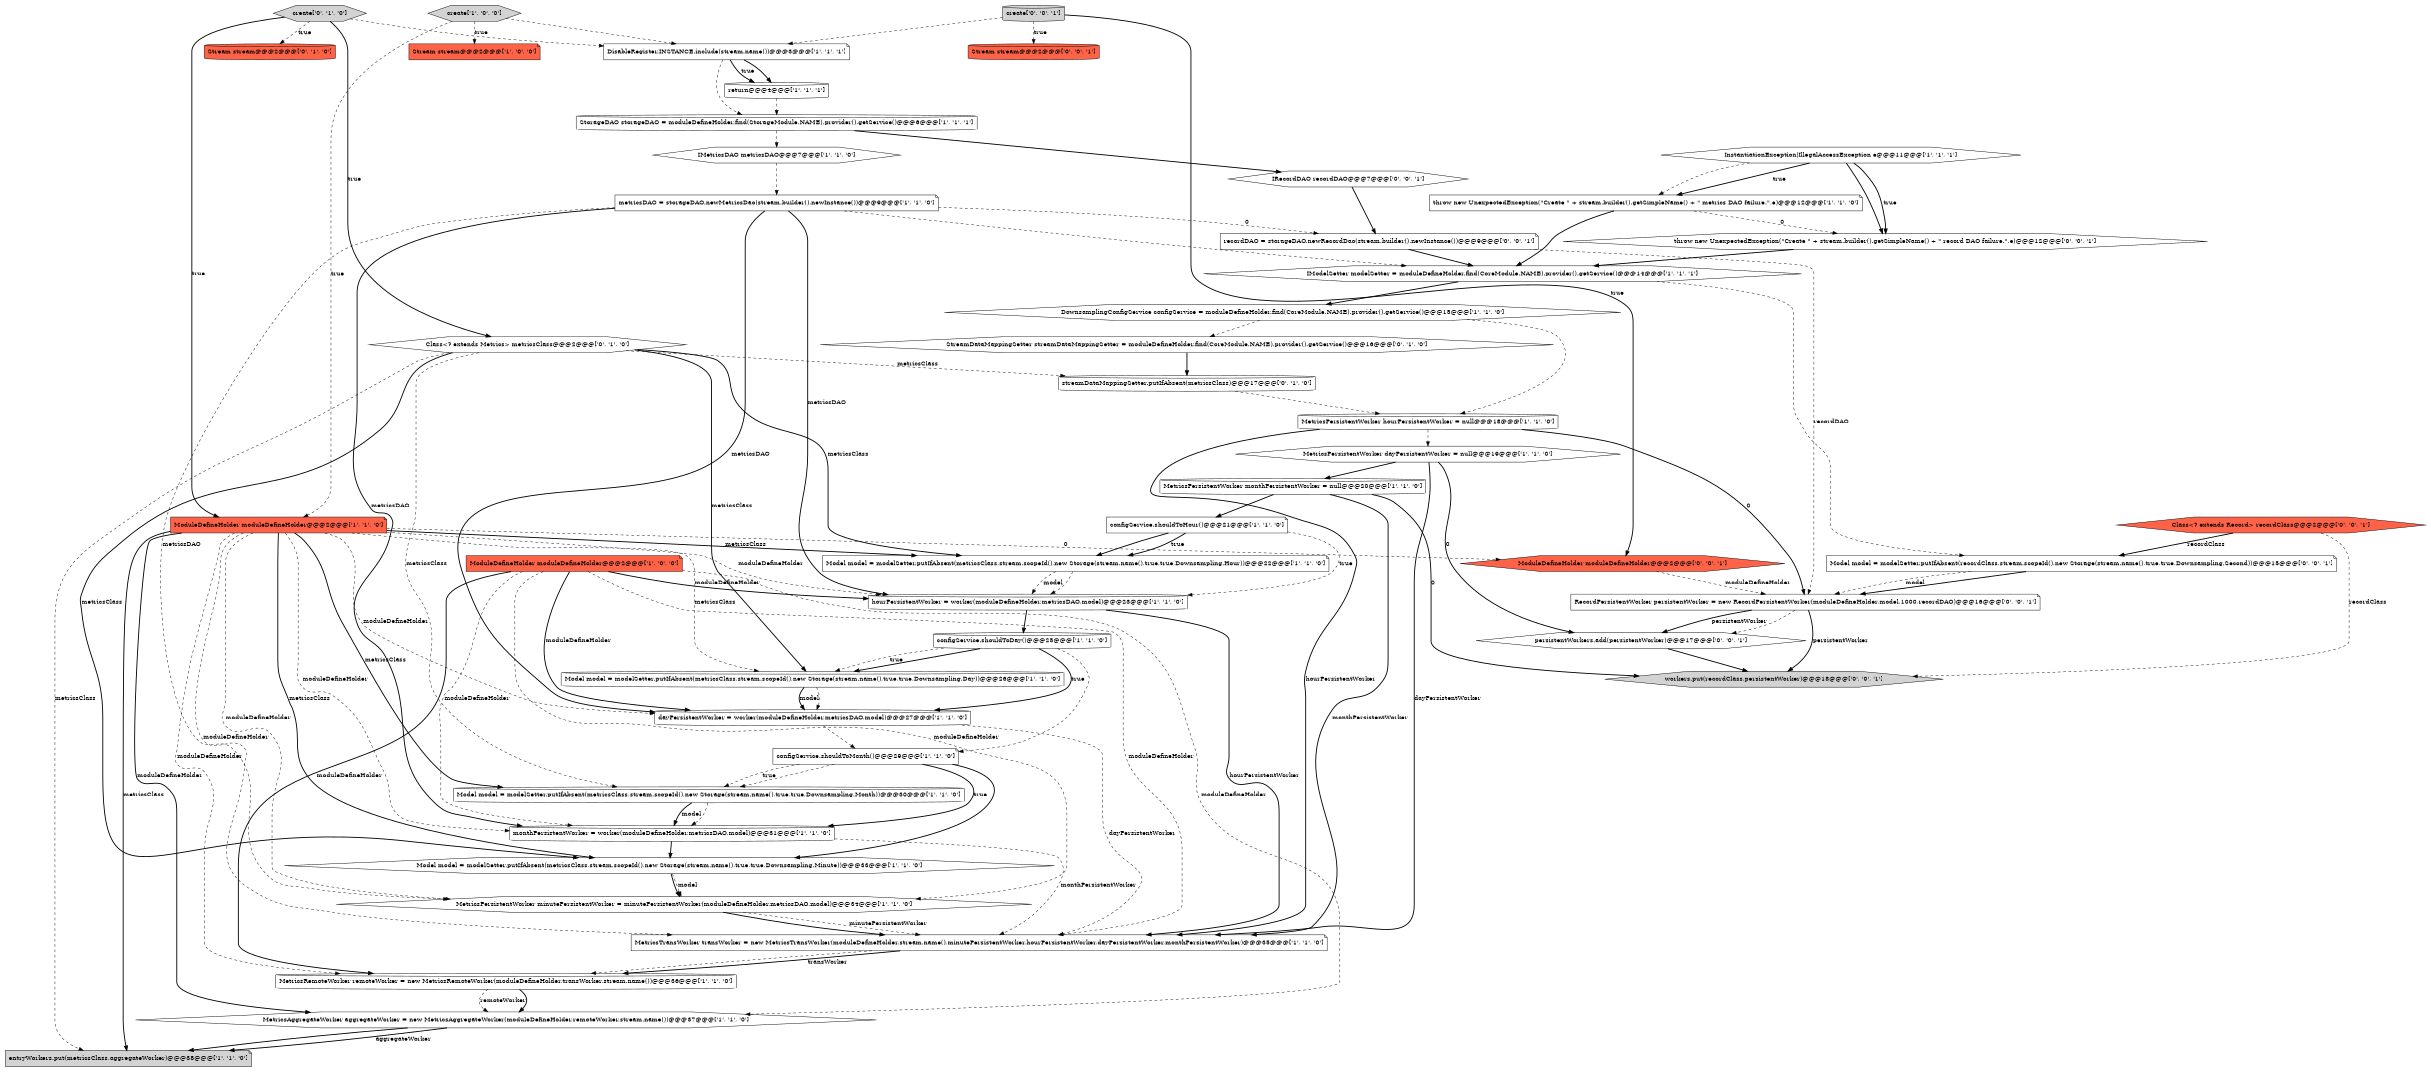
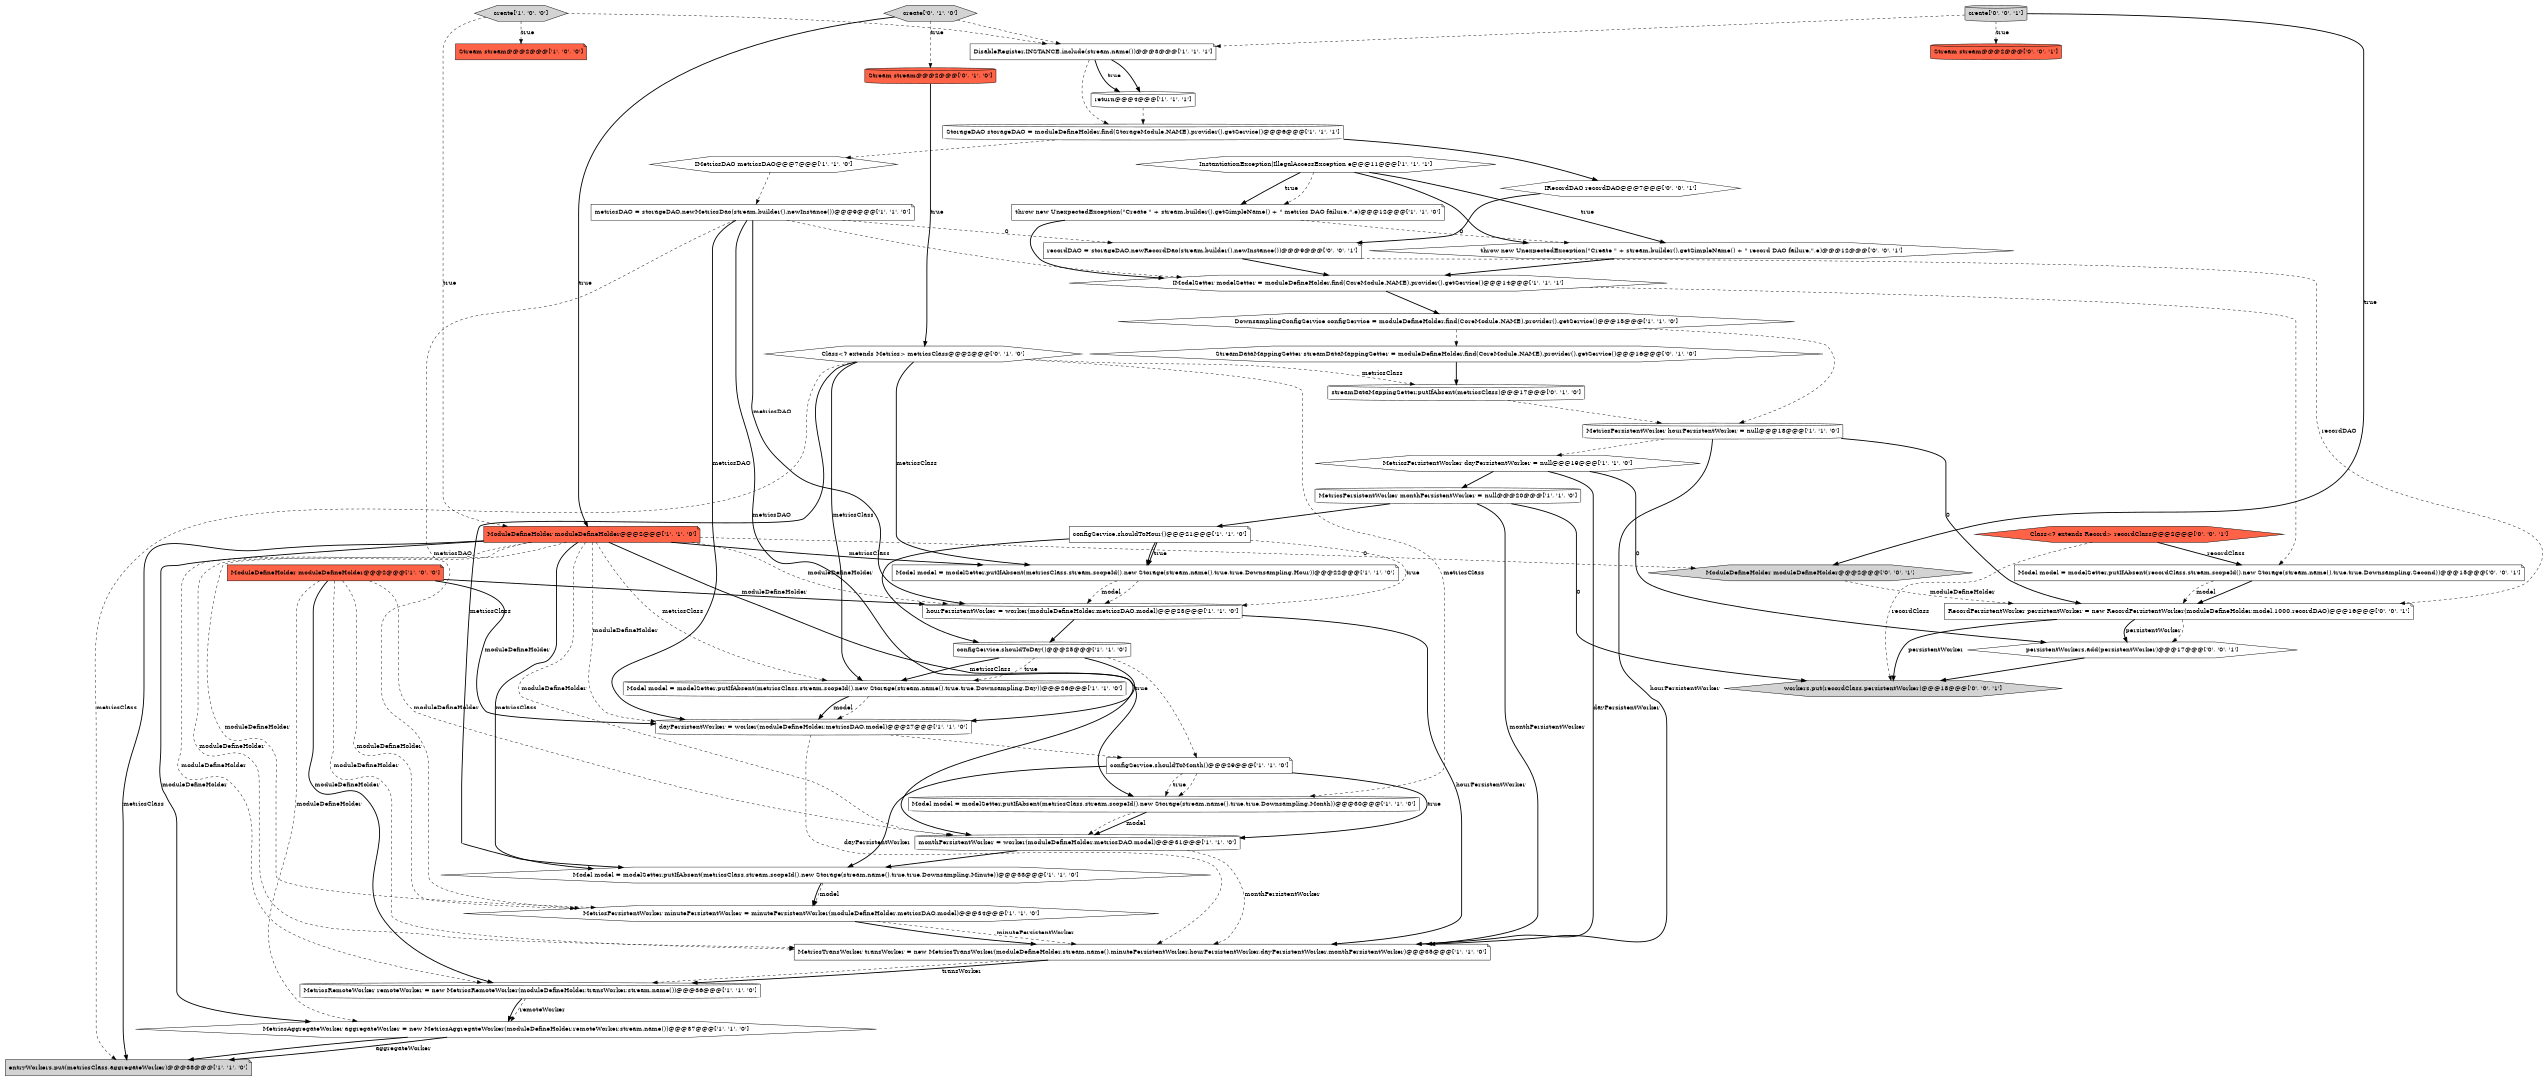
edge "create['0', '1', '0']" -> "Class<? extends Metrics> metricsClass@@@2@@@['0', '1', '0']": now "Stream stream@@@2@@@['0', '1', '0']" -> "Class<? extends Metrics> metricsClass@@@2@@@['0', '1', '0']"
edge "configService.shouldToHour()@@@21@@@['1', '1', '0']" -> "configService.shouldToDay()@@@25@@@['1', '1', '0']": added
node "ModuleDefineHolder moduleDefineHolder@@@2@@@['0', '0', '1']": fillcolor tomato -> lightgray
